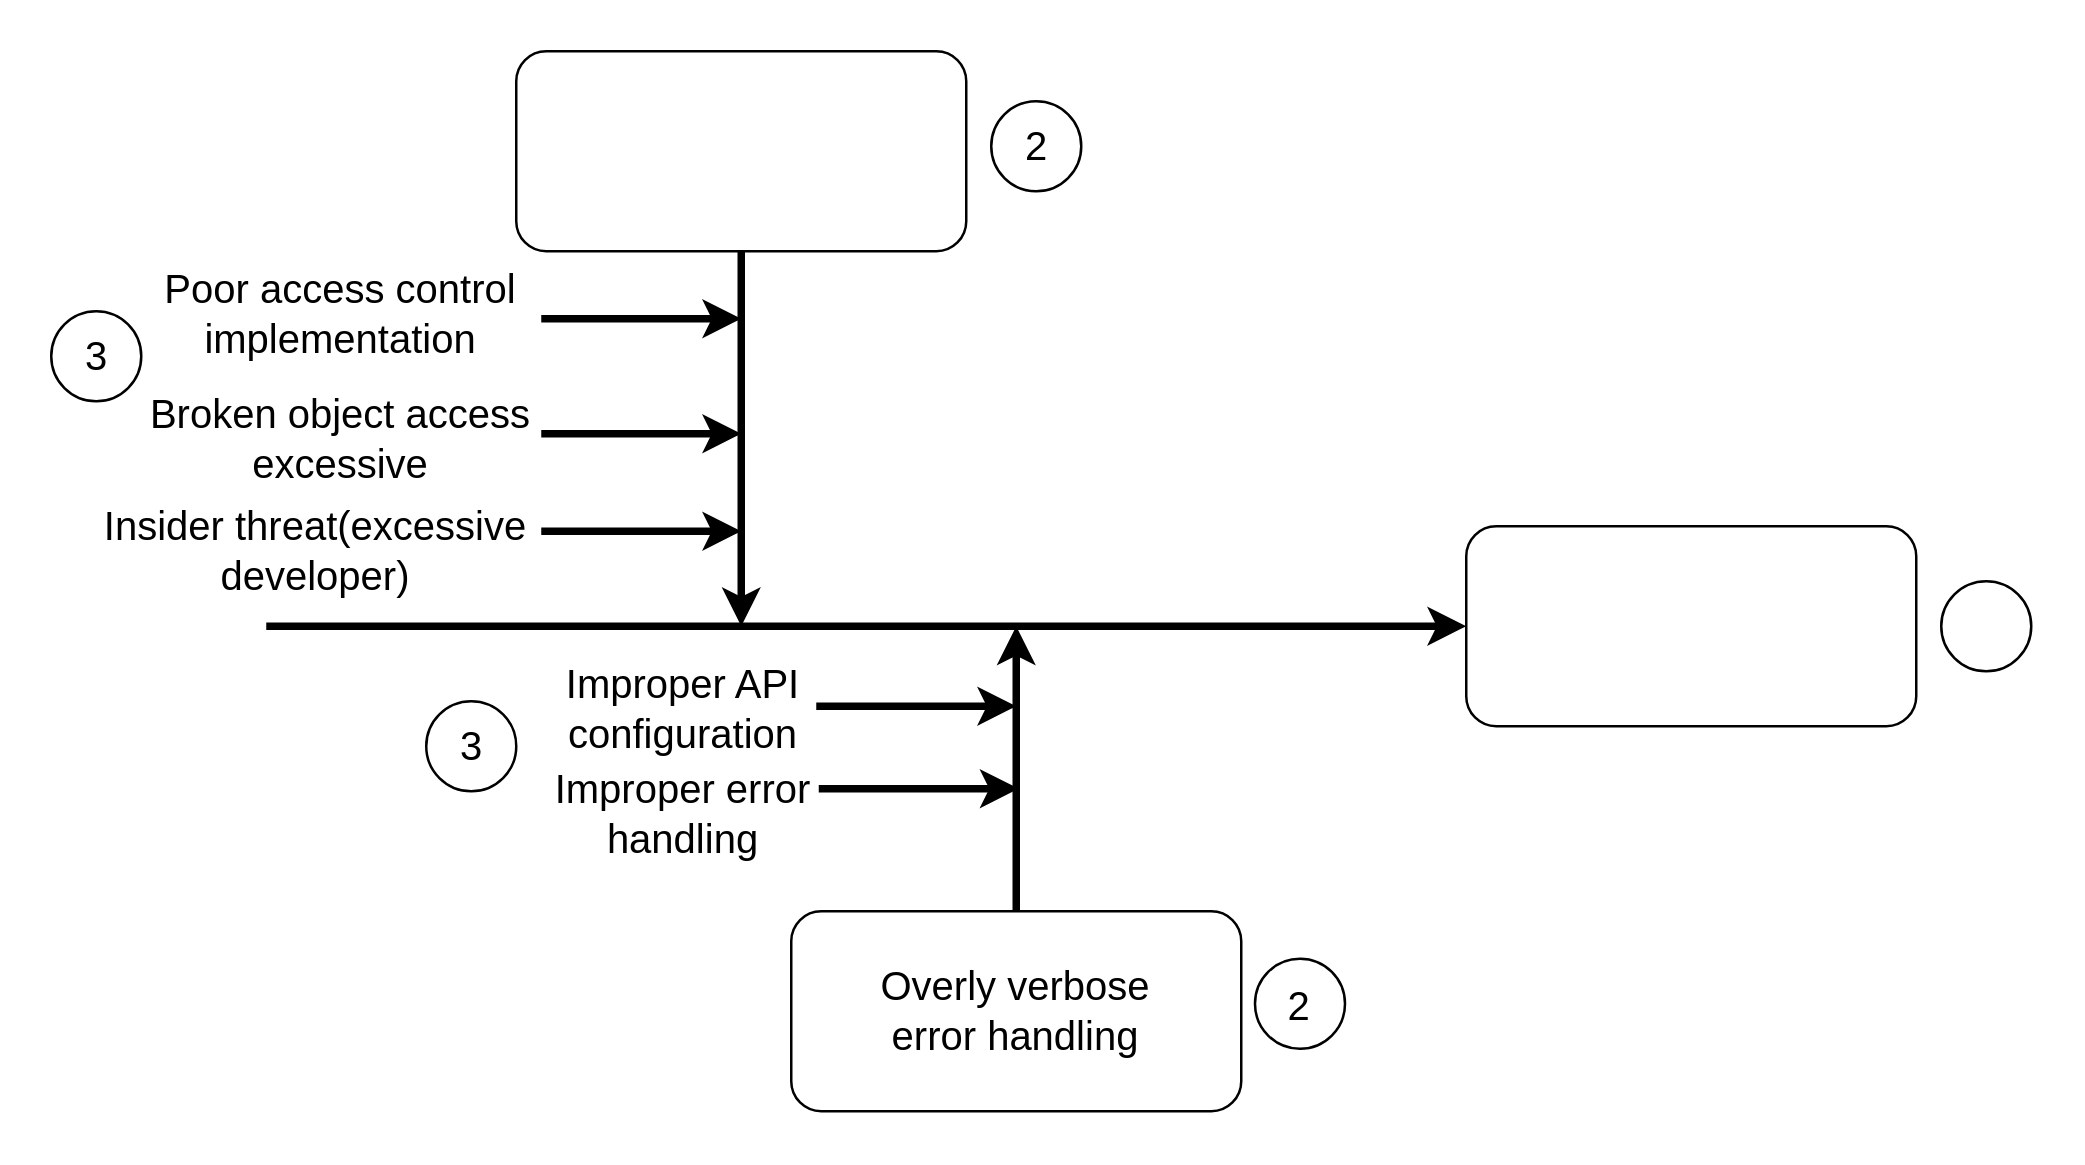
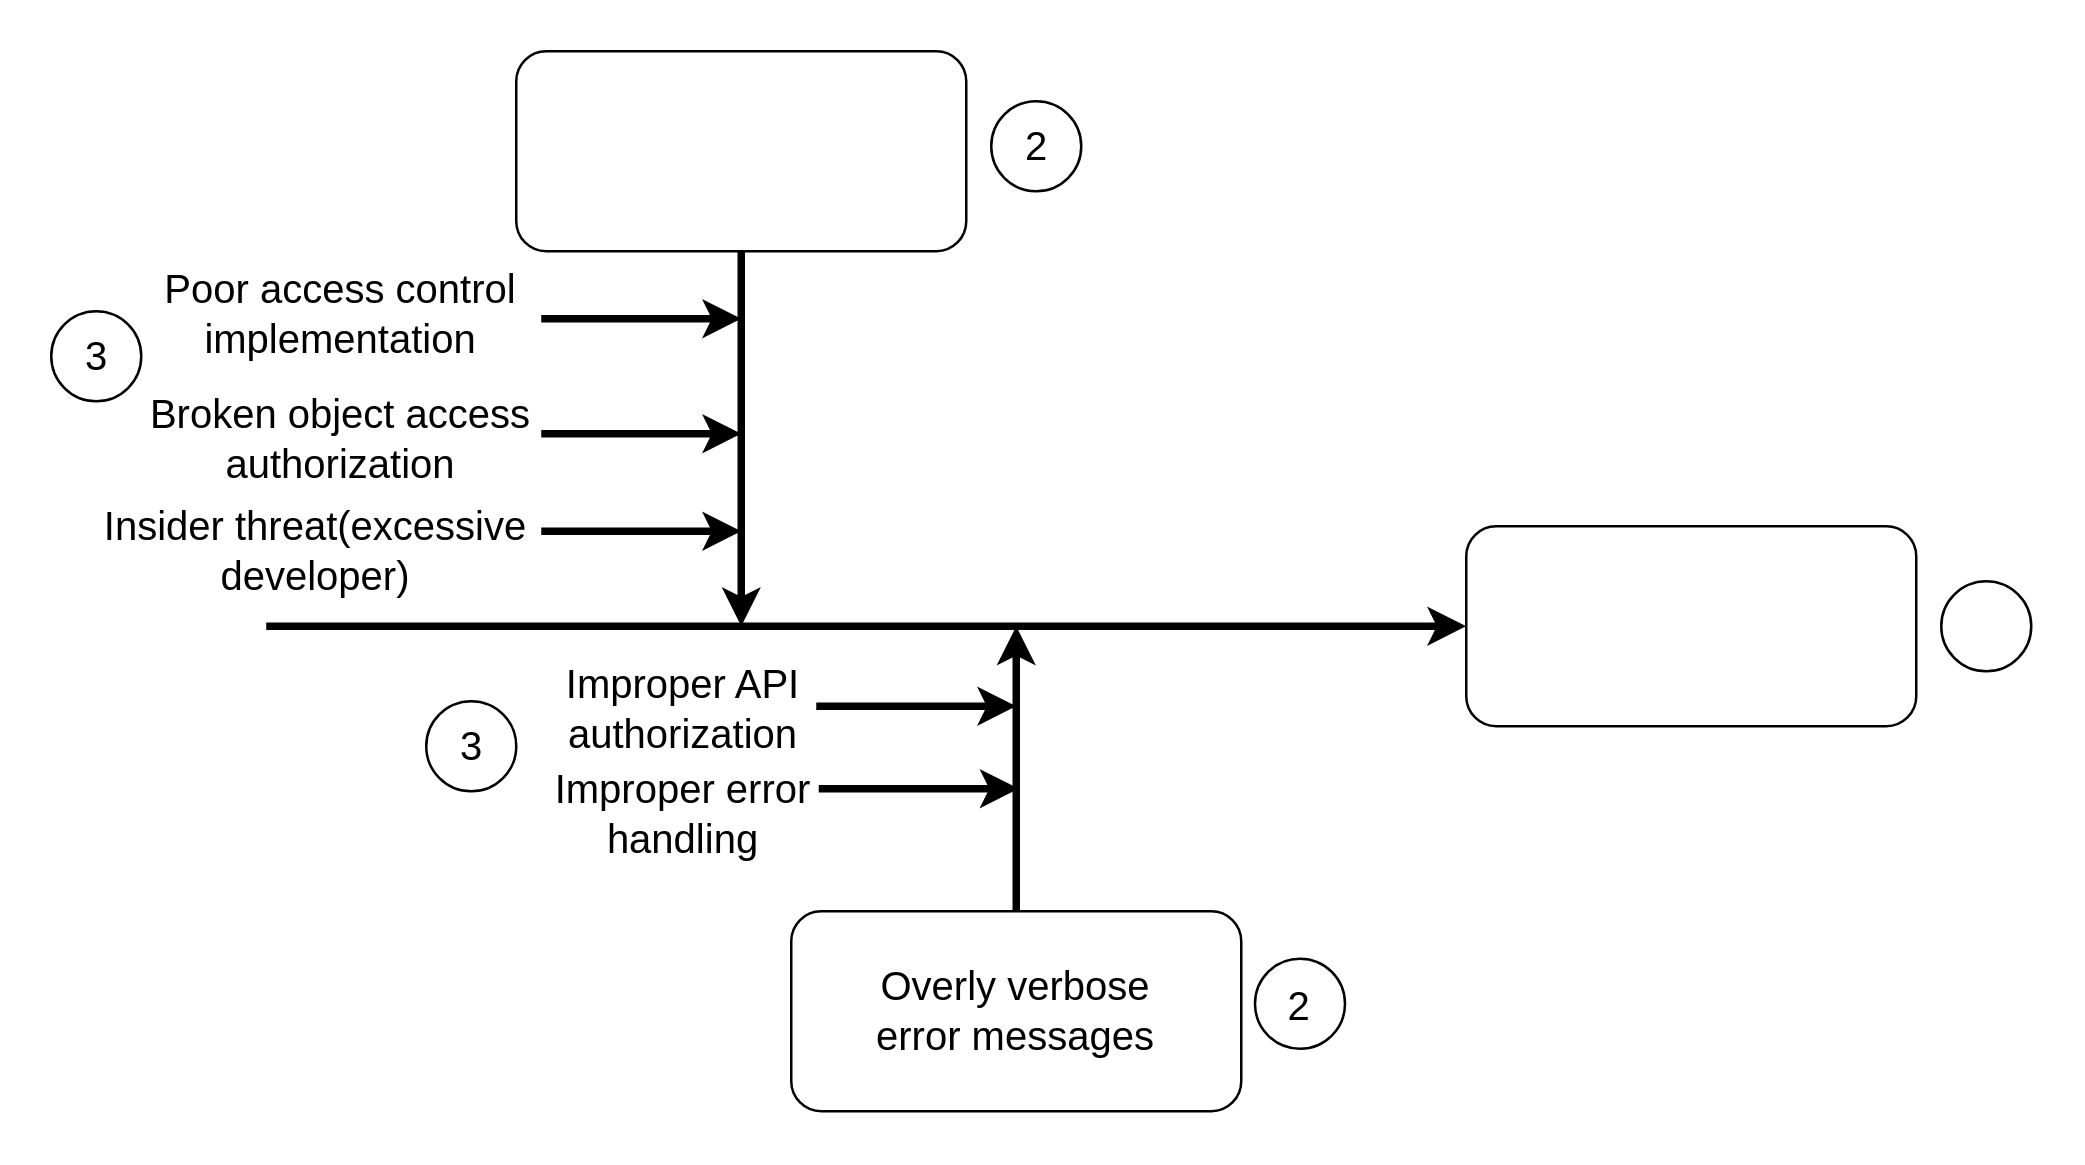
node "Broken object access excessive": label "Broken object access excessive" -> "Broken object access authorization"
node "Improper API configuration": label "Improper API configuration" -> "Improper API authorization"
node "Overly verbose error handling": label "Overly verbose error handling" -> "Overly verbose error messages"
